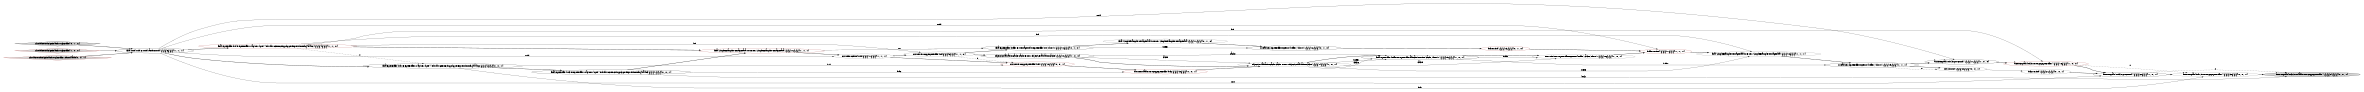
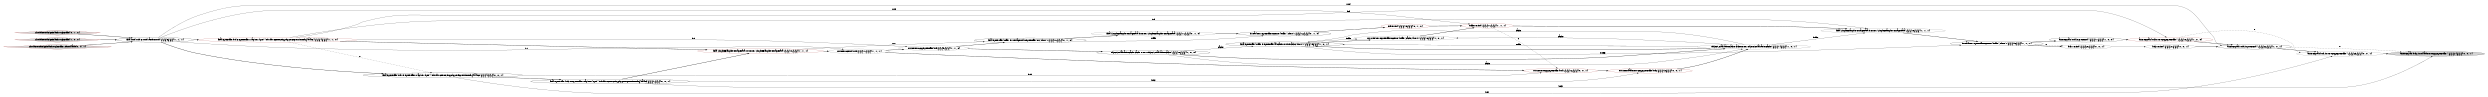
edge "final Uuid uuid = Uuid.randomUuid()@@@3@@@['1', '1', '1']" -> "assertEquals(uuid,in.processId())@@@17@@@['1', '0', '0']": removed, label "uuid"
node "shouldRoundTripFieldThroughBuffer['0', '1', '0']": color black -> brown
edge "final Uuid uuid = Uuid.randomUuid()@@@3@@@['1', '1', '1']" -> "out.setProcessId(uuid)@@@11@@@['1', '1', '1']": label "uuid" -> "buf"
edge "out.setZeroCopyByteBuffer(buf)@@@9@@@['1', '1', '0']" -> "out.setZeroCopyByteBuffer(buf1)@@@12@@@['0', '0', '1']": now "buffer.rewind()@@@17@@@['1', '1', '1']" -> "out.setZeroCopyByteBuffer(buf1)@@@12@@@['0', '0', '1']"
